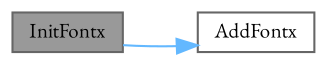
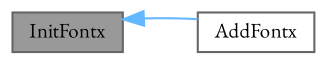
edge "InitFontx" -> "AddFontx": reversed
